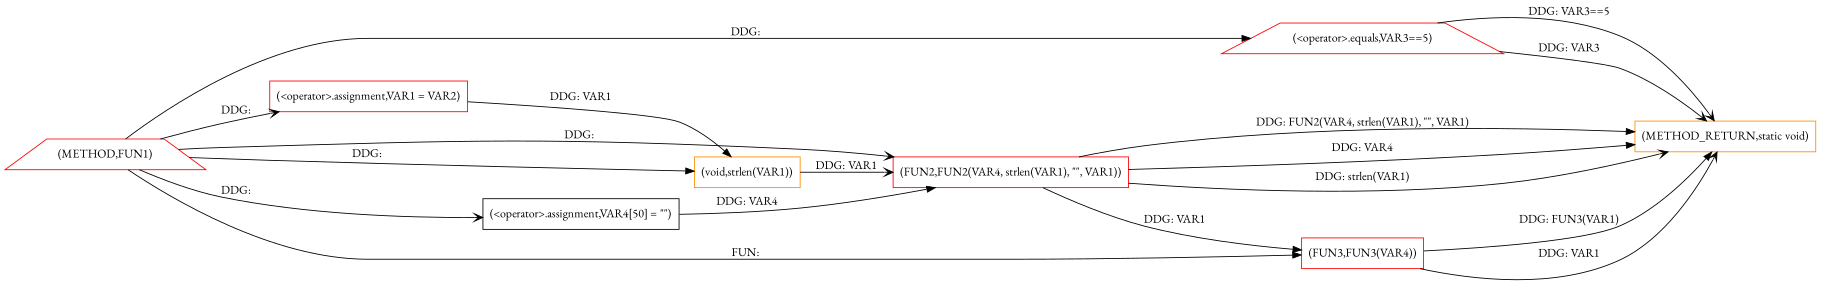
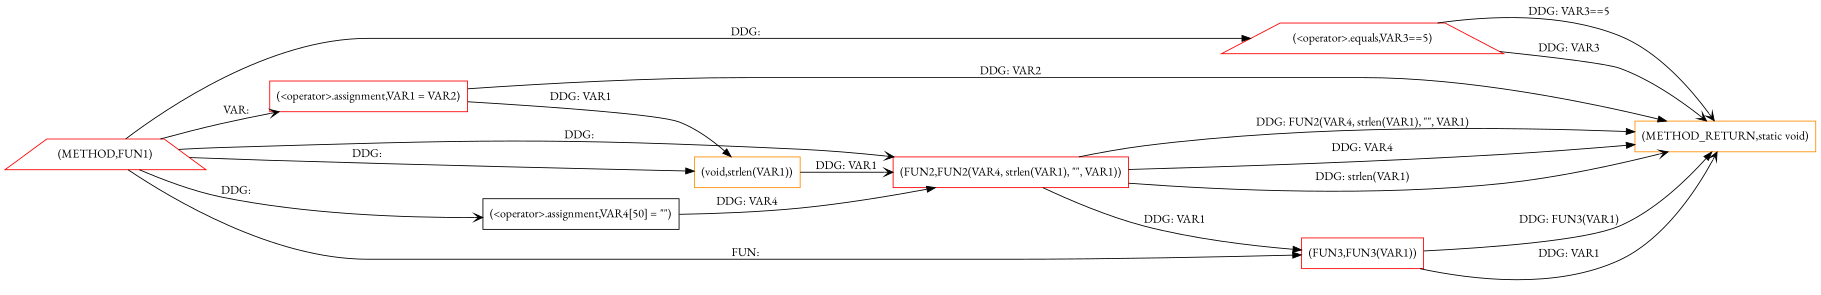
edge "(<operator>.assignment,VAR1 = VAR2)" -> "(METHOD_RETURN,static void)": added, label "DDG: VAR2"
edge "(METHOD,FUN1)" -> "(<operator>.assignment,VAR1 = VAR2)": label "DDG: " -> "VAR: "
node "(FUN3,FUN3(VAR4))": label "(FUN3,FUN3(VAR4))" -> "(FUN3,FUN3(VAR1))"
